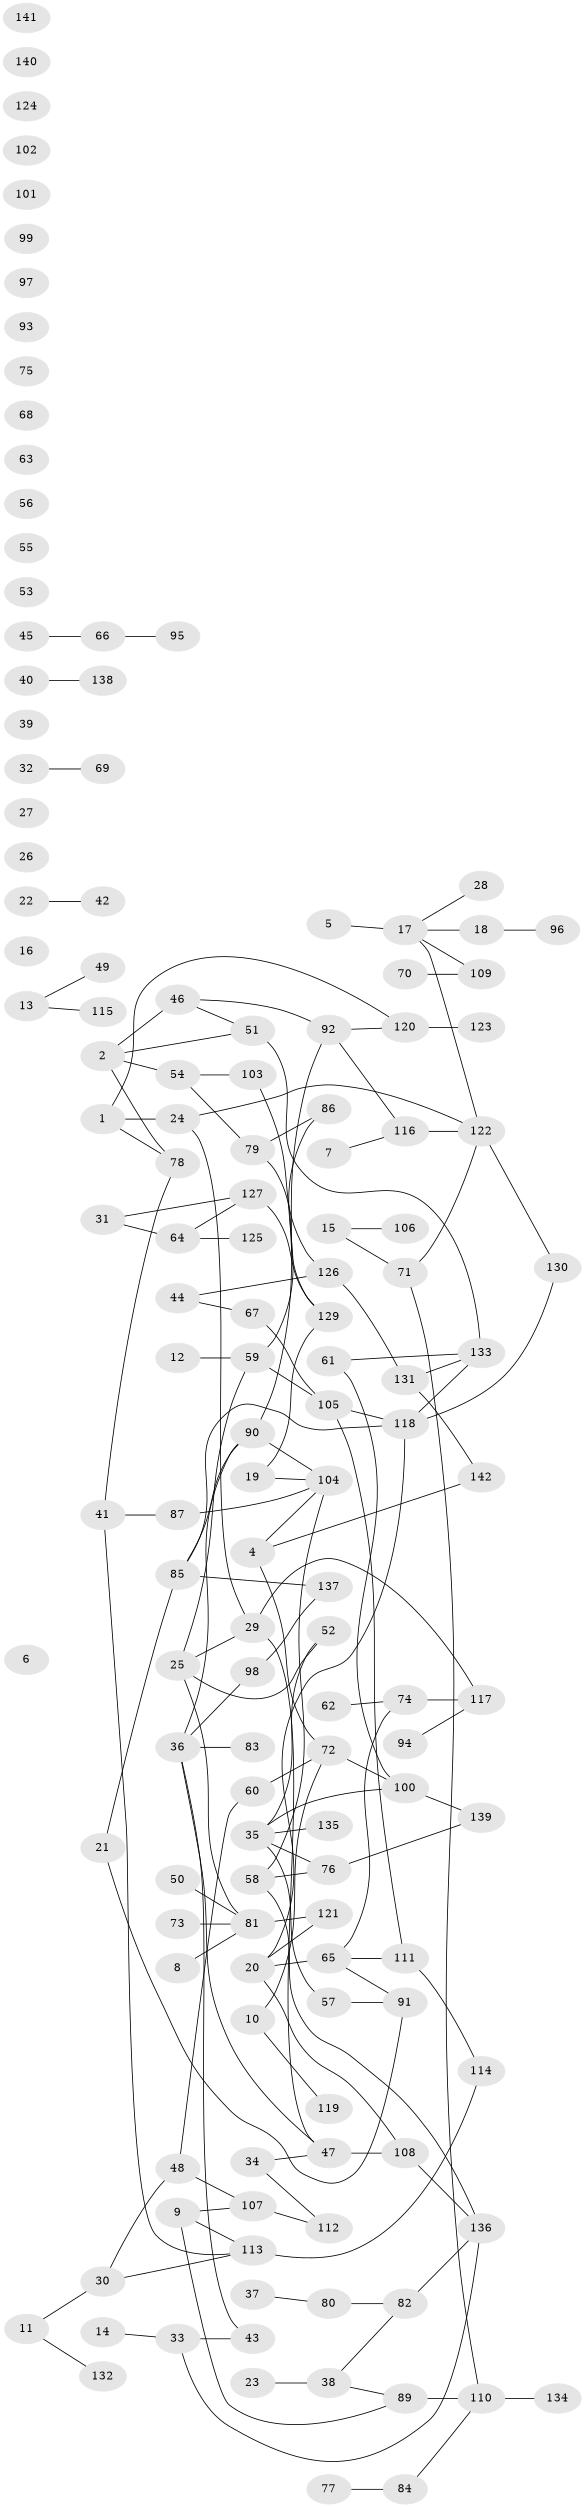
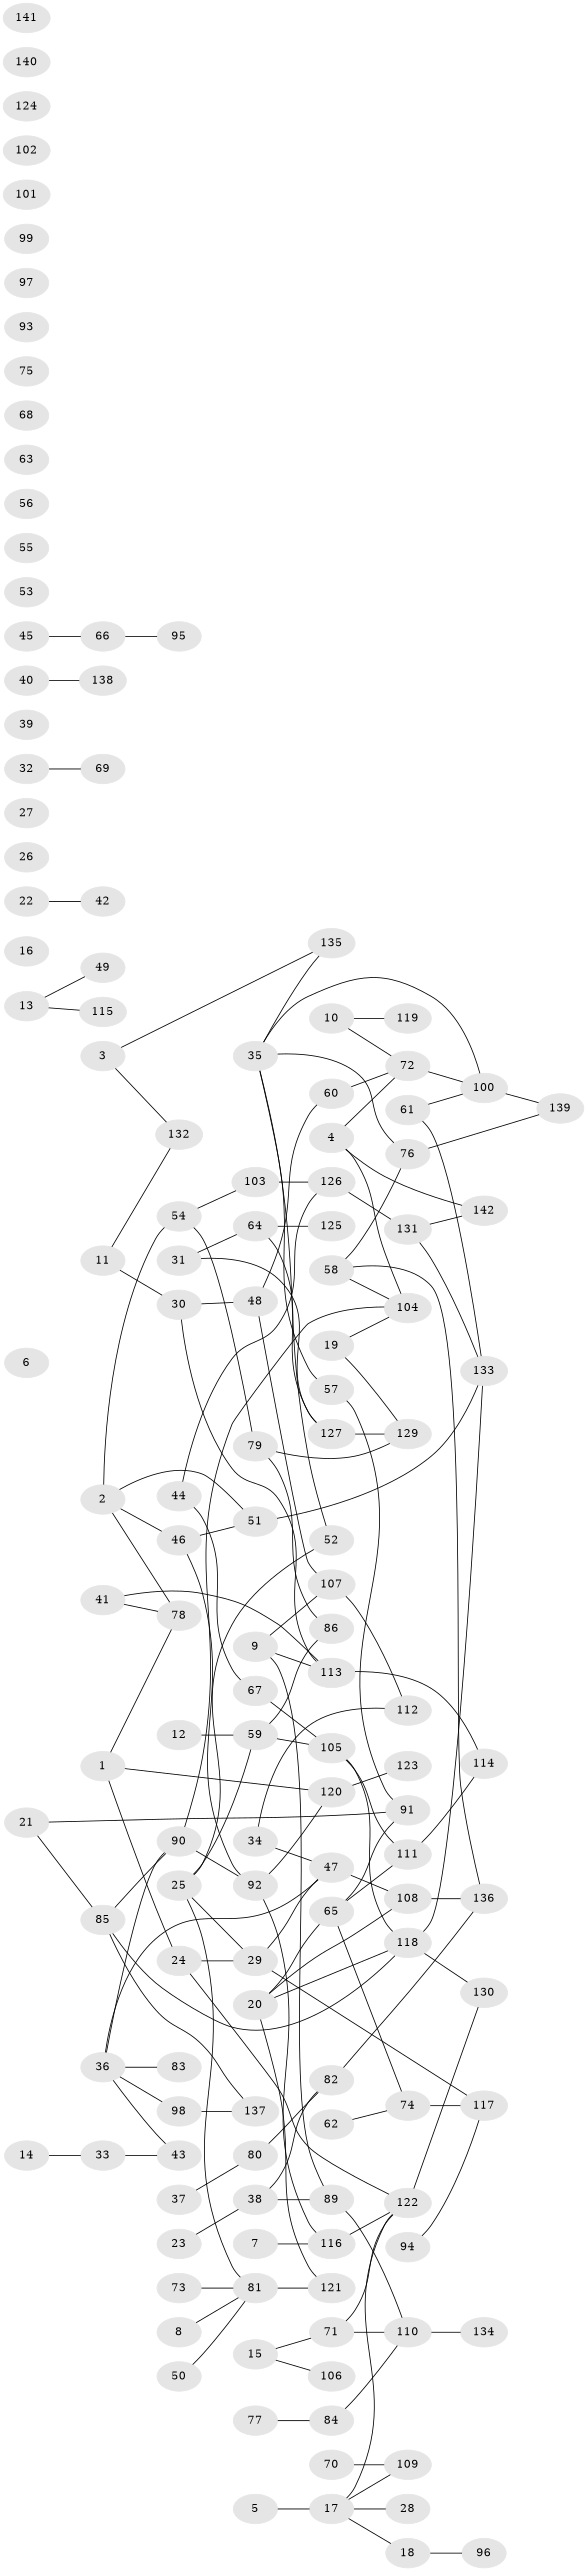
node "3": added
node "87": removed
edge "136" -- "33": removed
